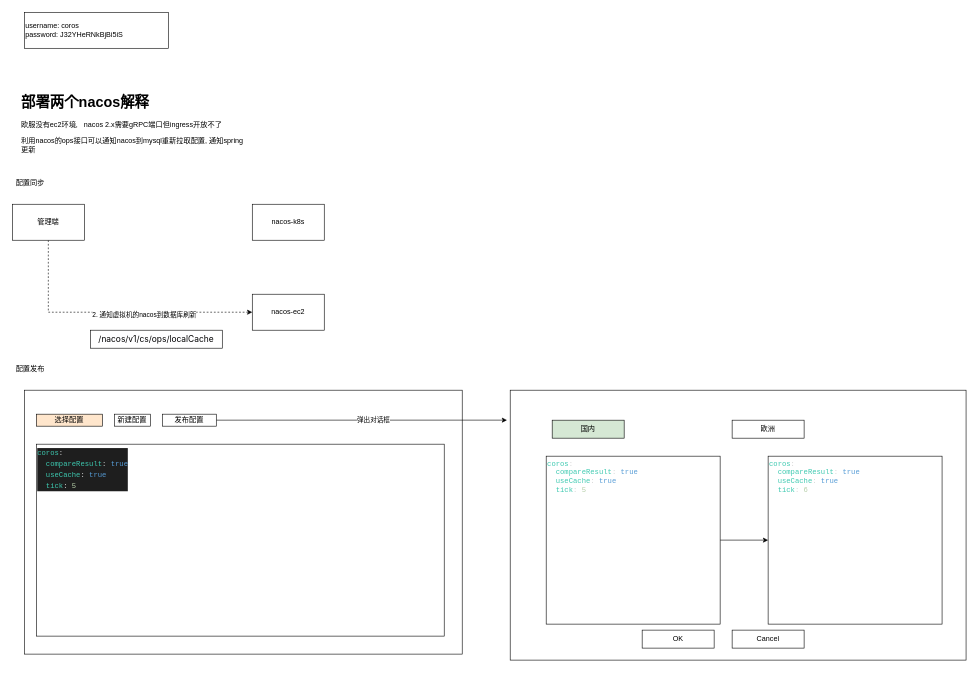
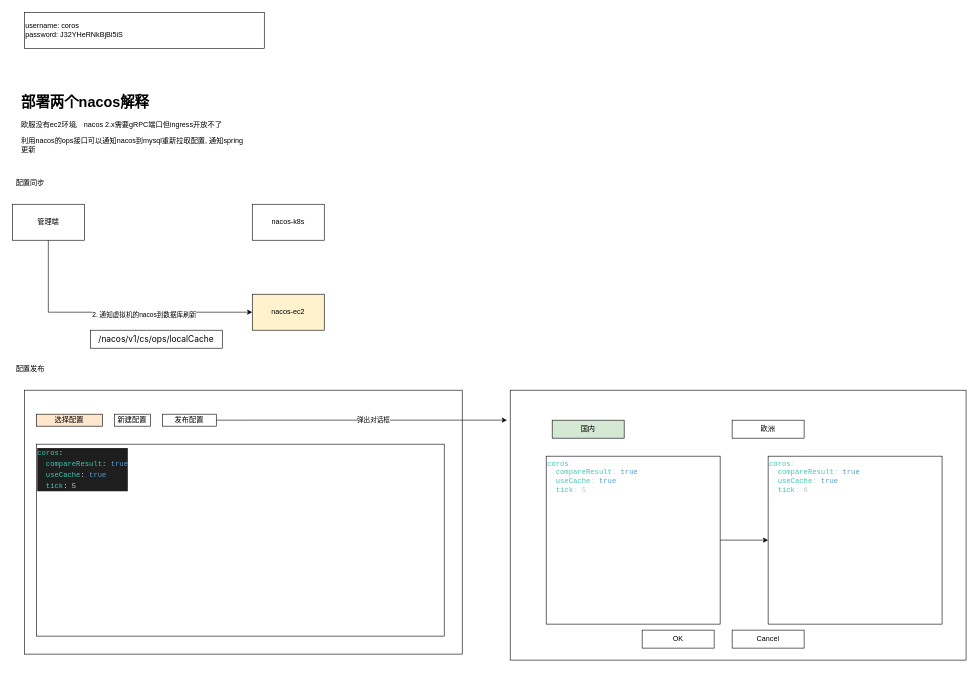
node "username: coros password: J32YHeRNkBjBi5iS": size 144x36 -> 240x36
edge "管理端" -> "nacos-ec2": style dashed -> solid
node "nacos-ec2": fillcolor #ffffff -> #fff2cc
